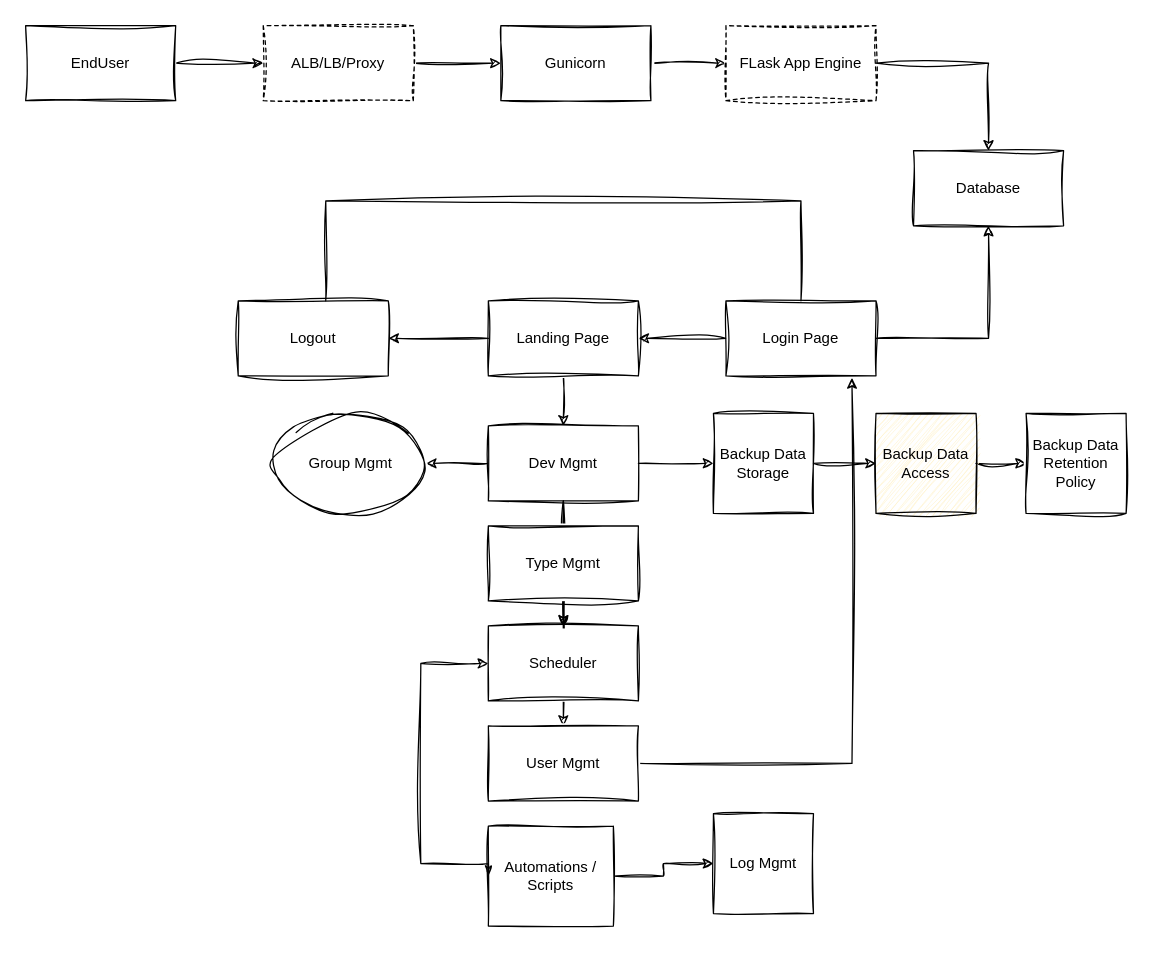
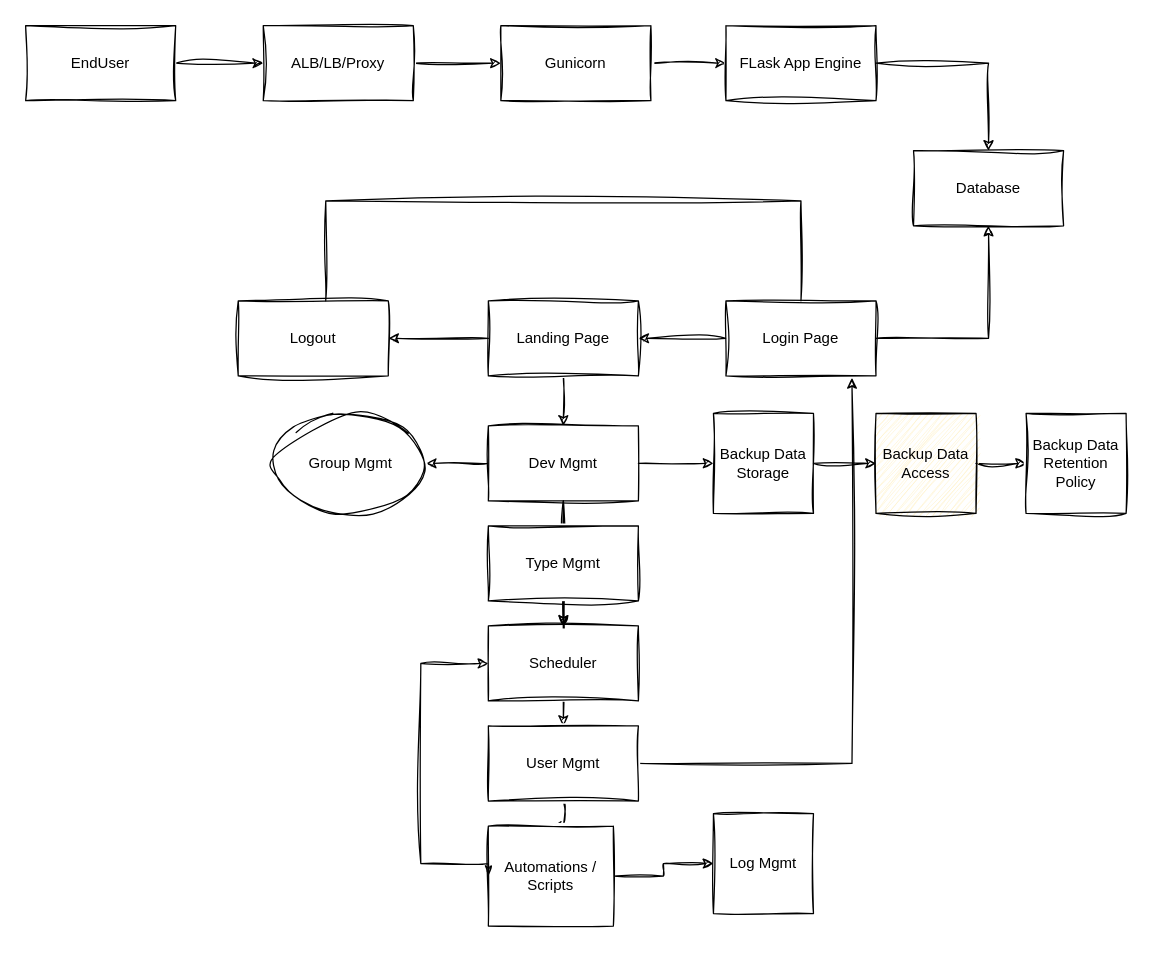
node "ALB/LB/Proxy": style dashed -> solid
node "FLask App Engine": style dashed -> solid
edge "User Mgmt" -> "Automations / Scripts": added
